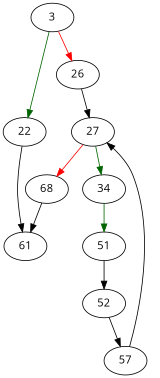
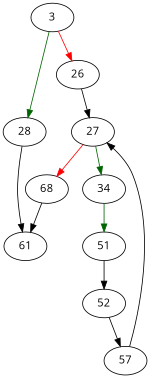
node "22": label "22" -> "28"
